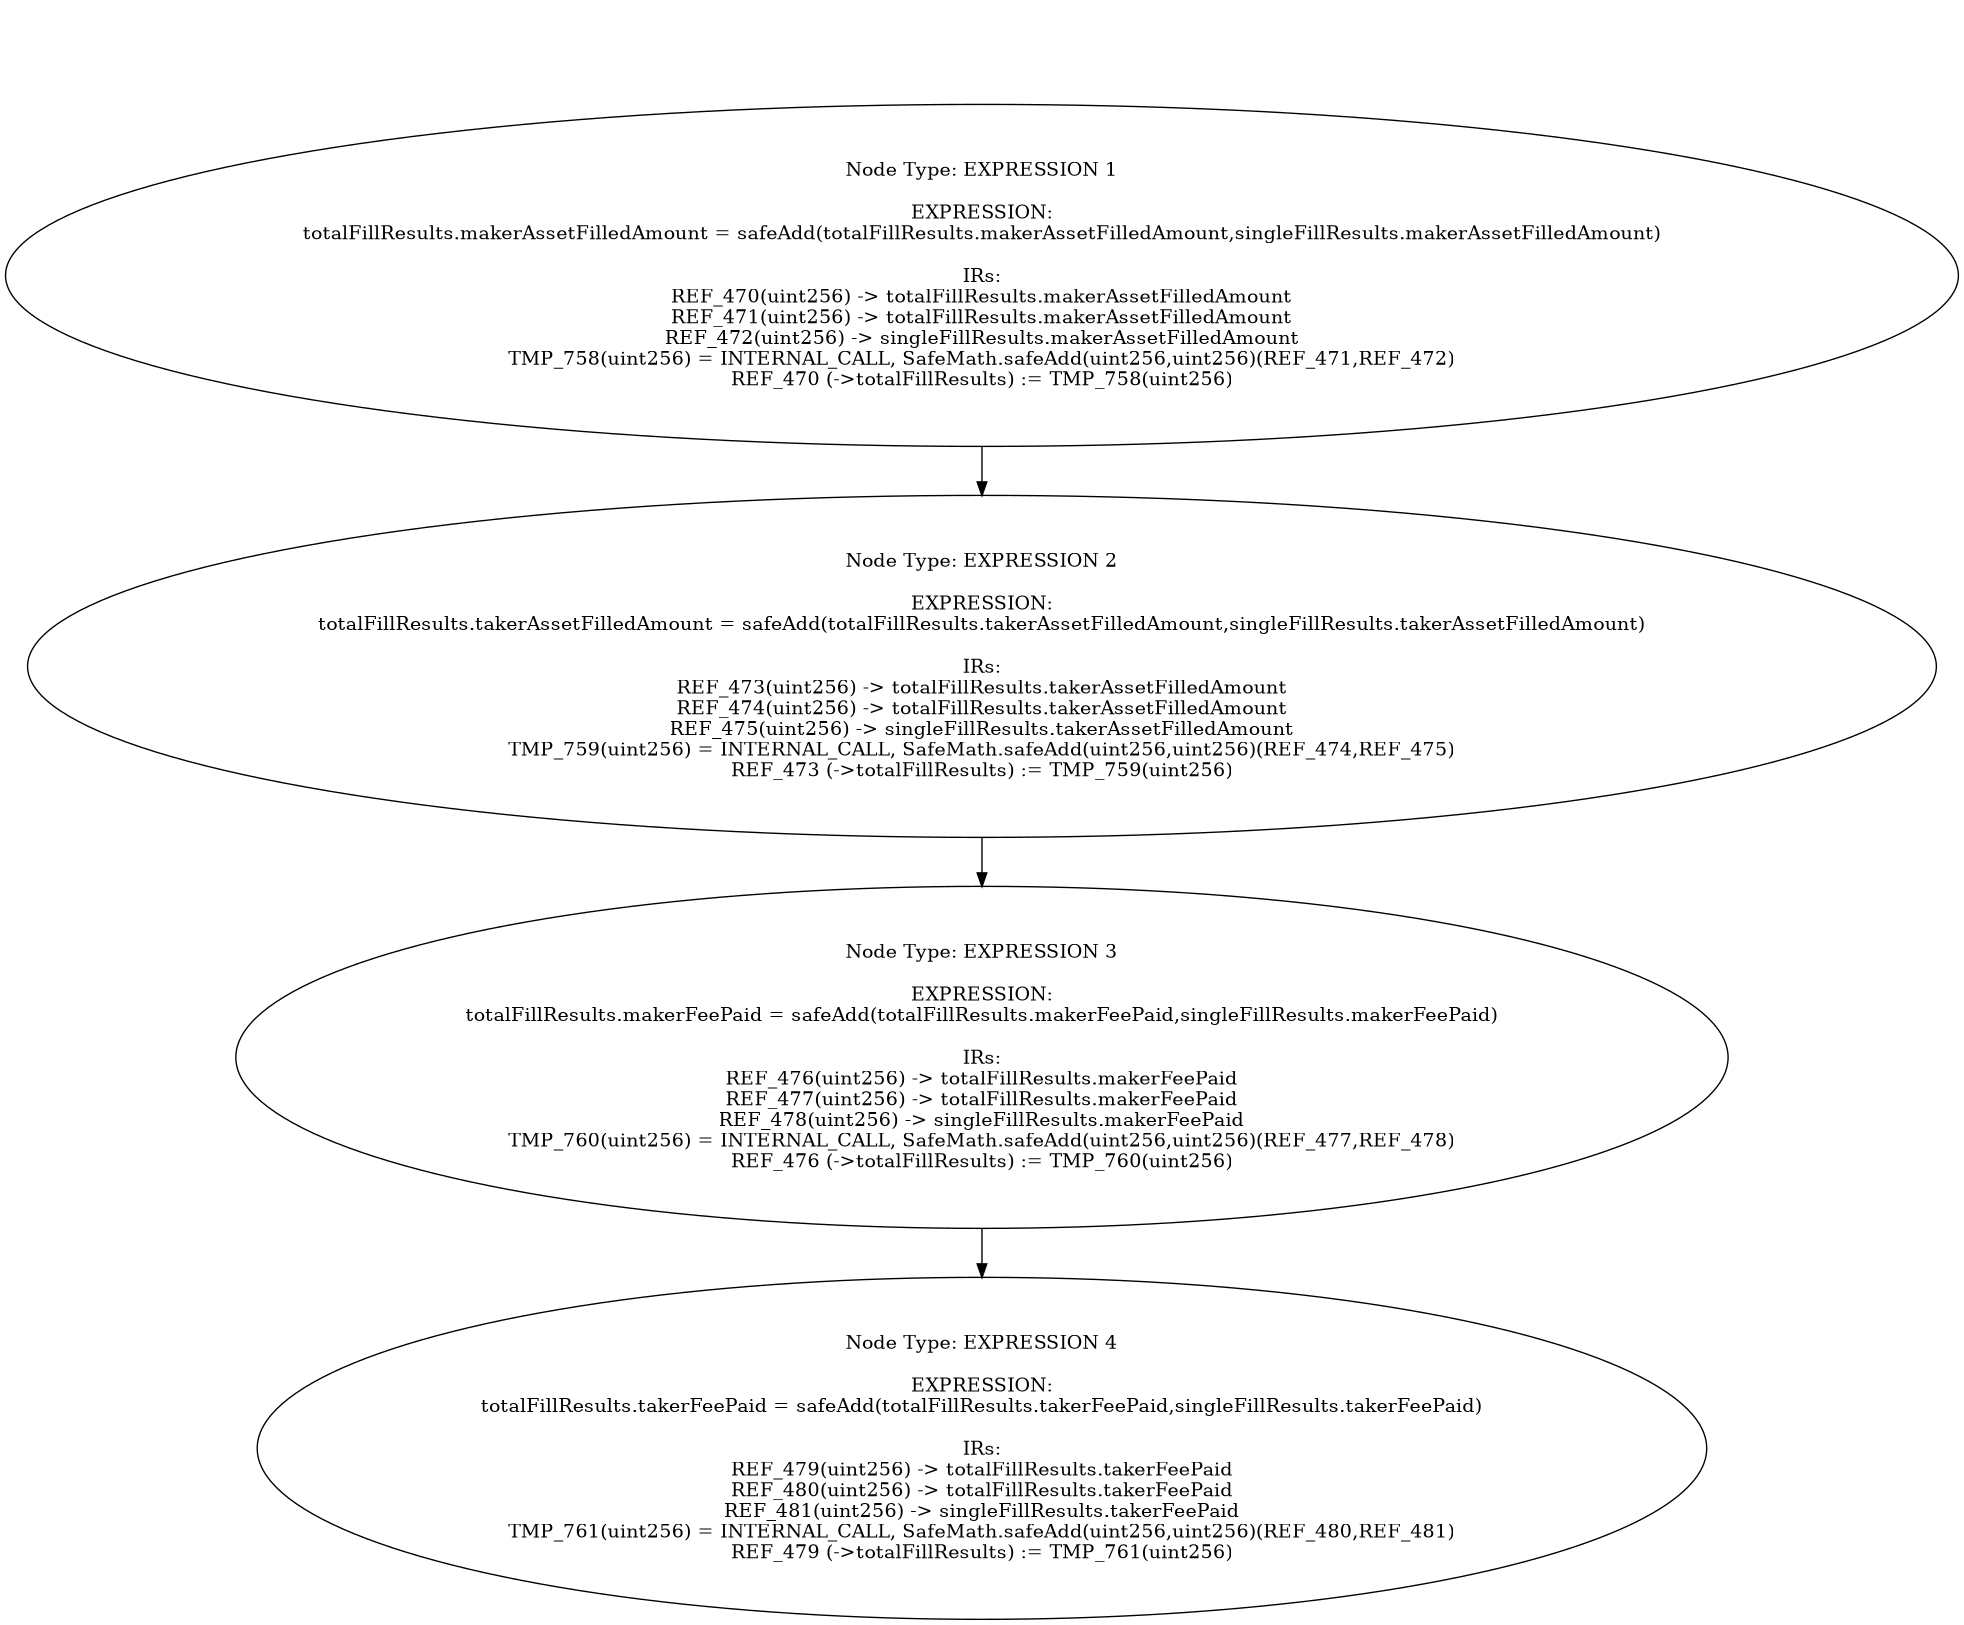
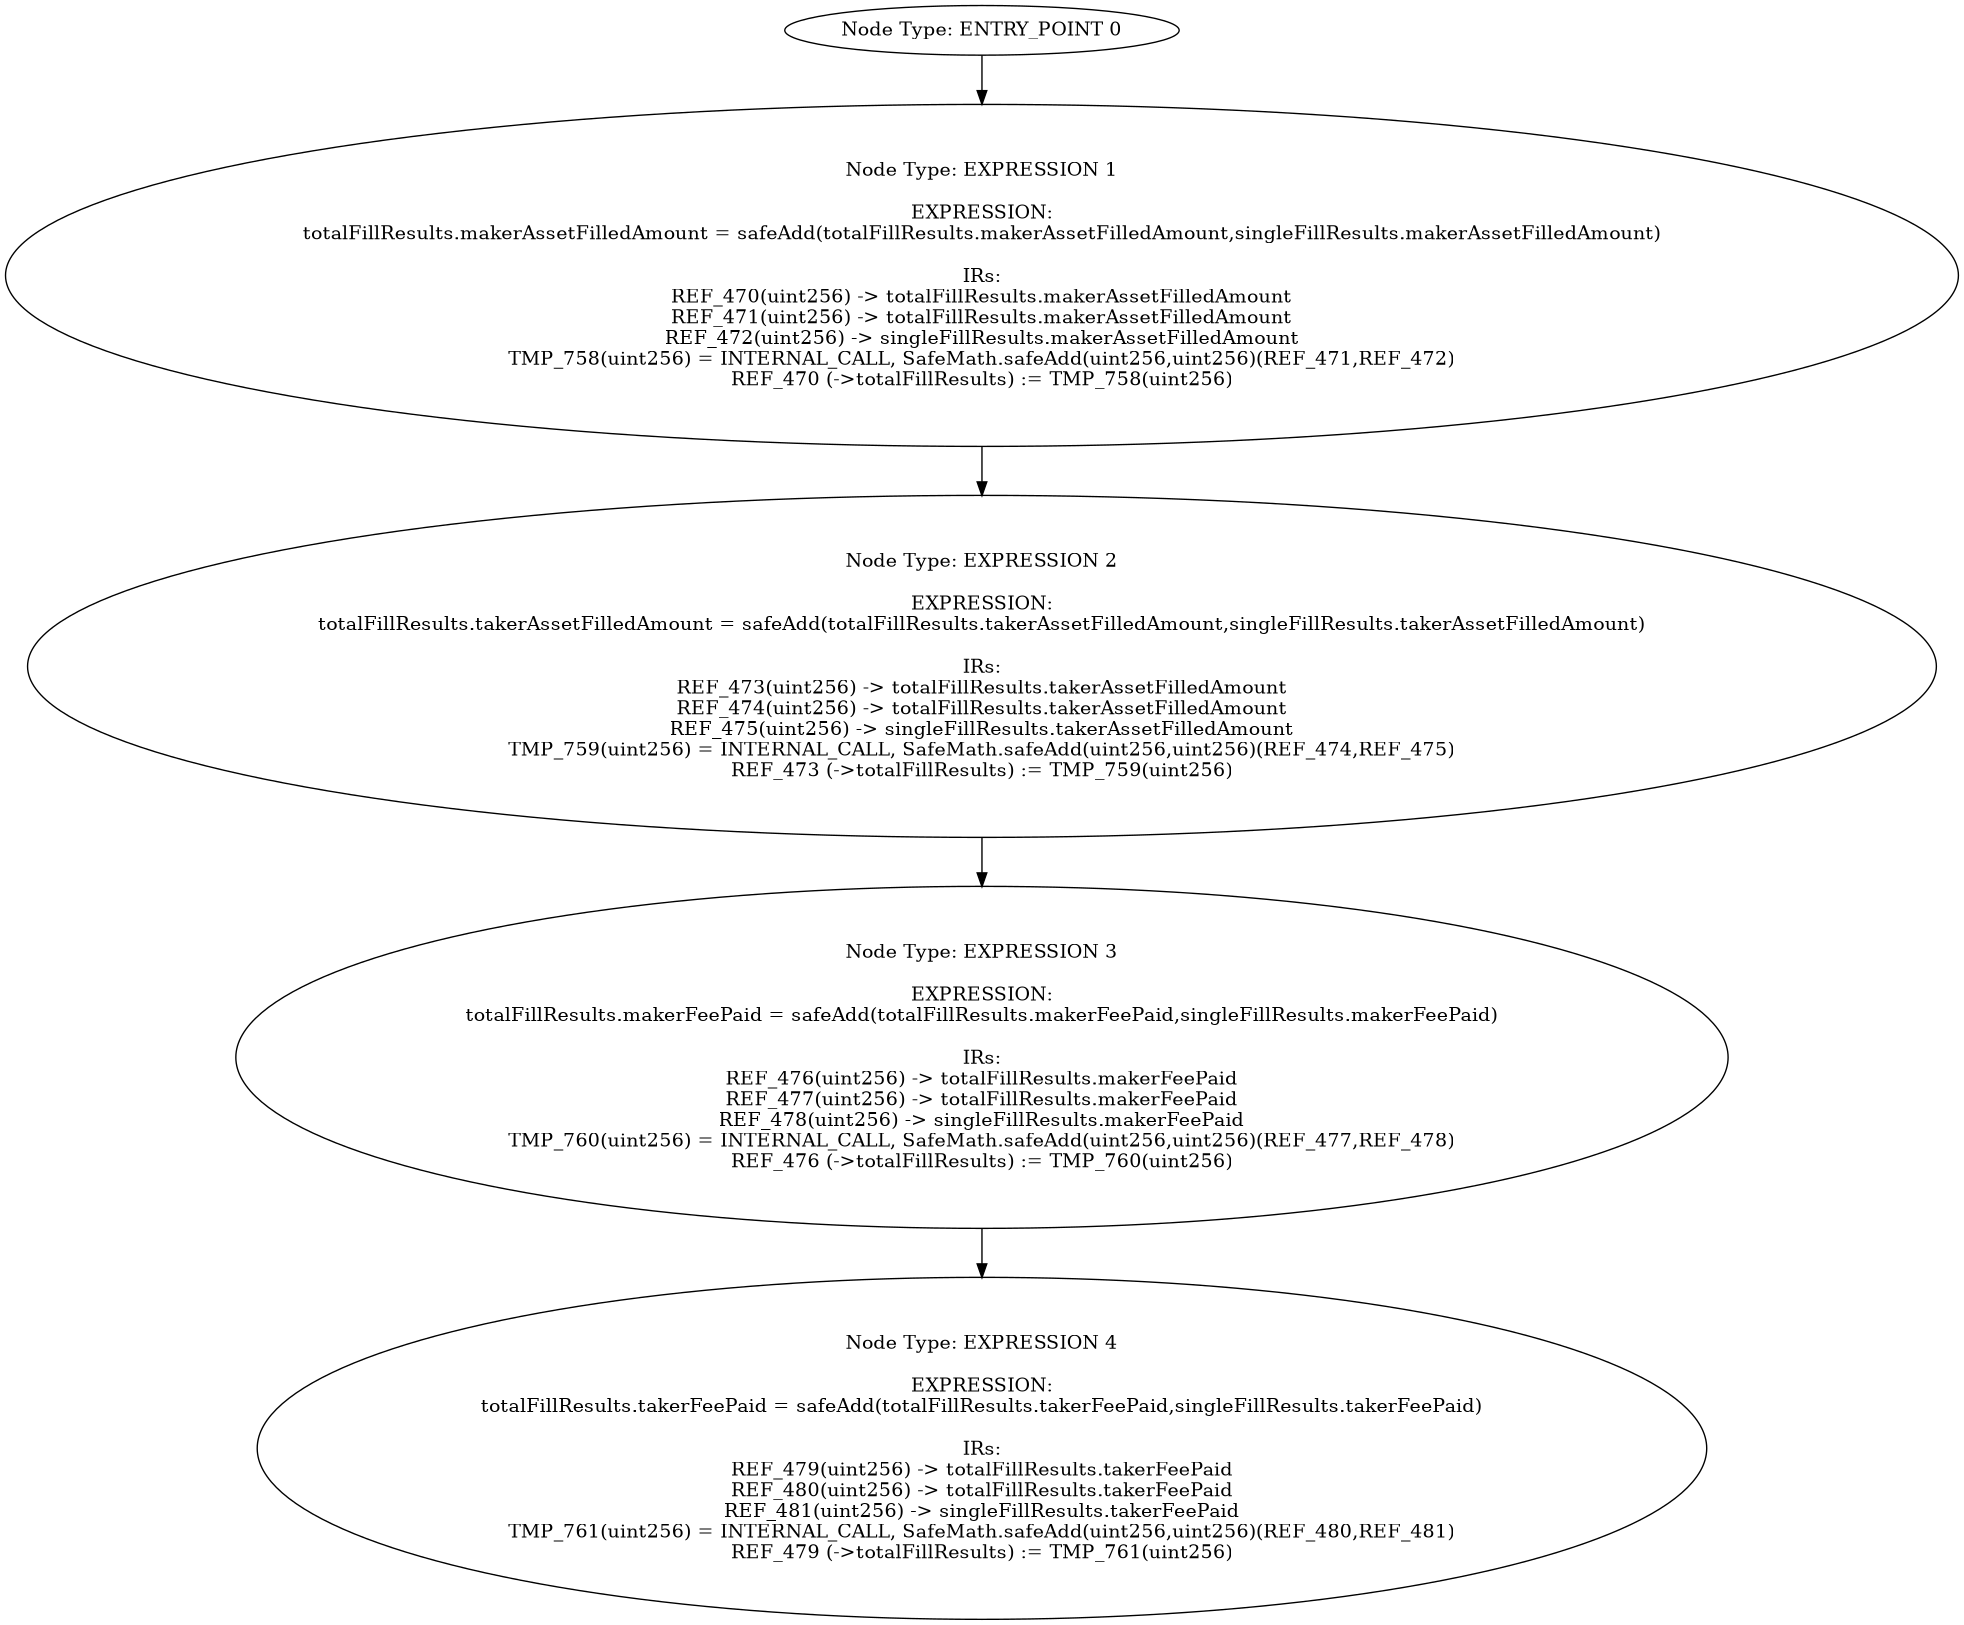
node "Node Type: ENTRY_POINT 0": added
